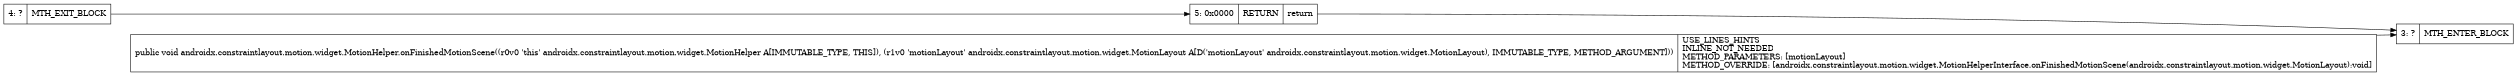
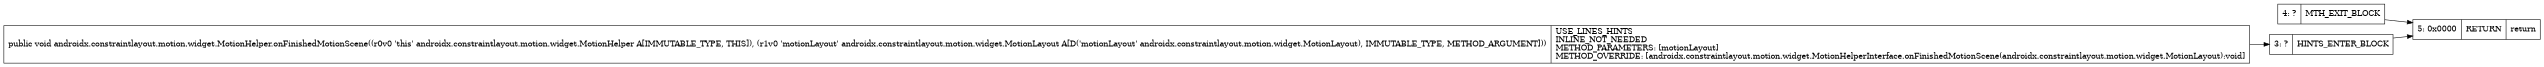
edge "5: 0x0000" -> "3: ?": reversed
node "3: ?": text "MTH_ENTER_BLOCK" -> "HINTS_ENTER_BLOCK"
